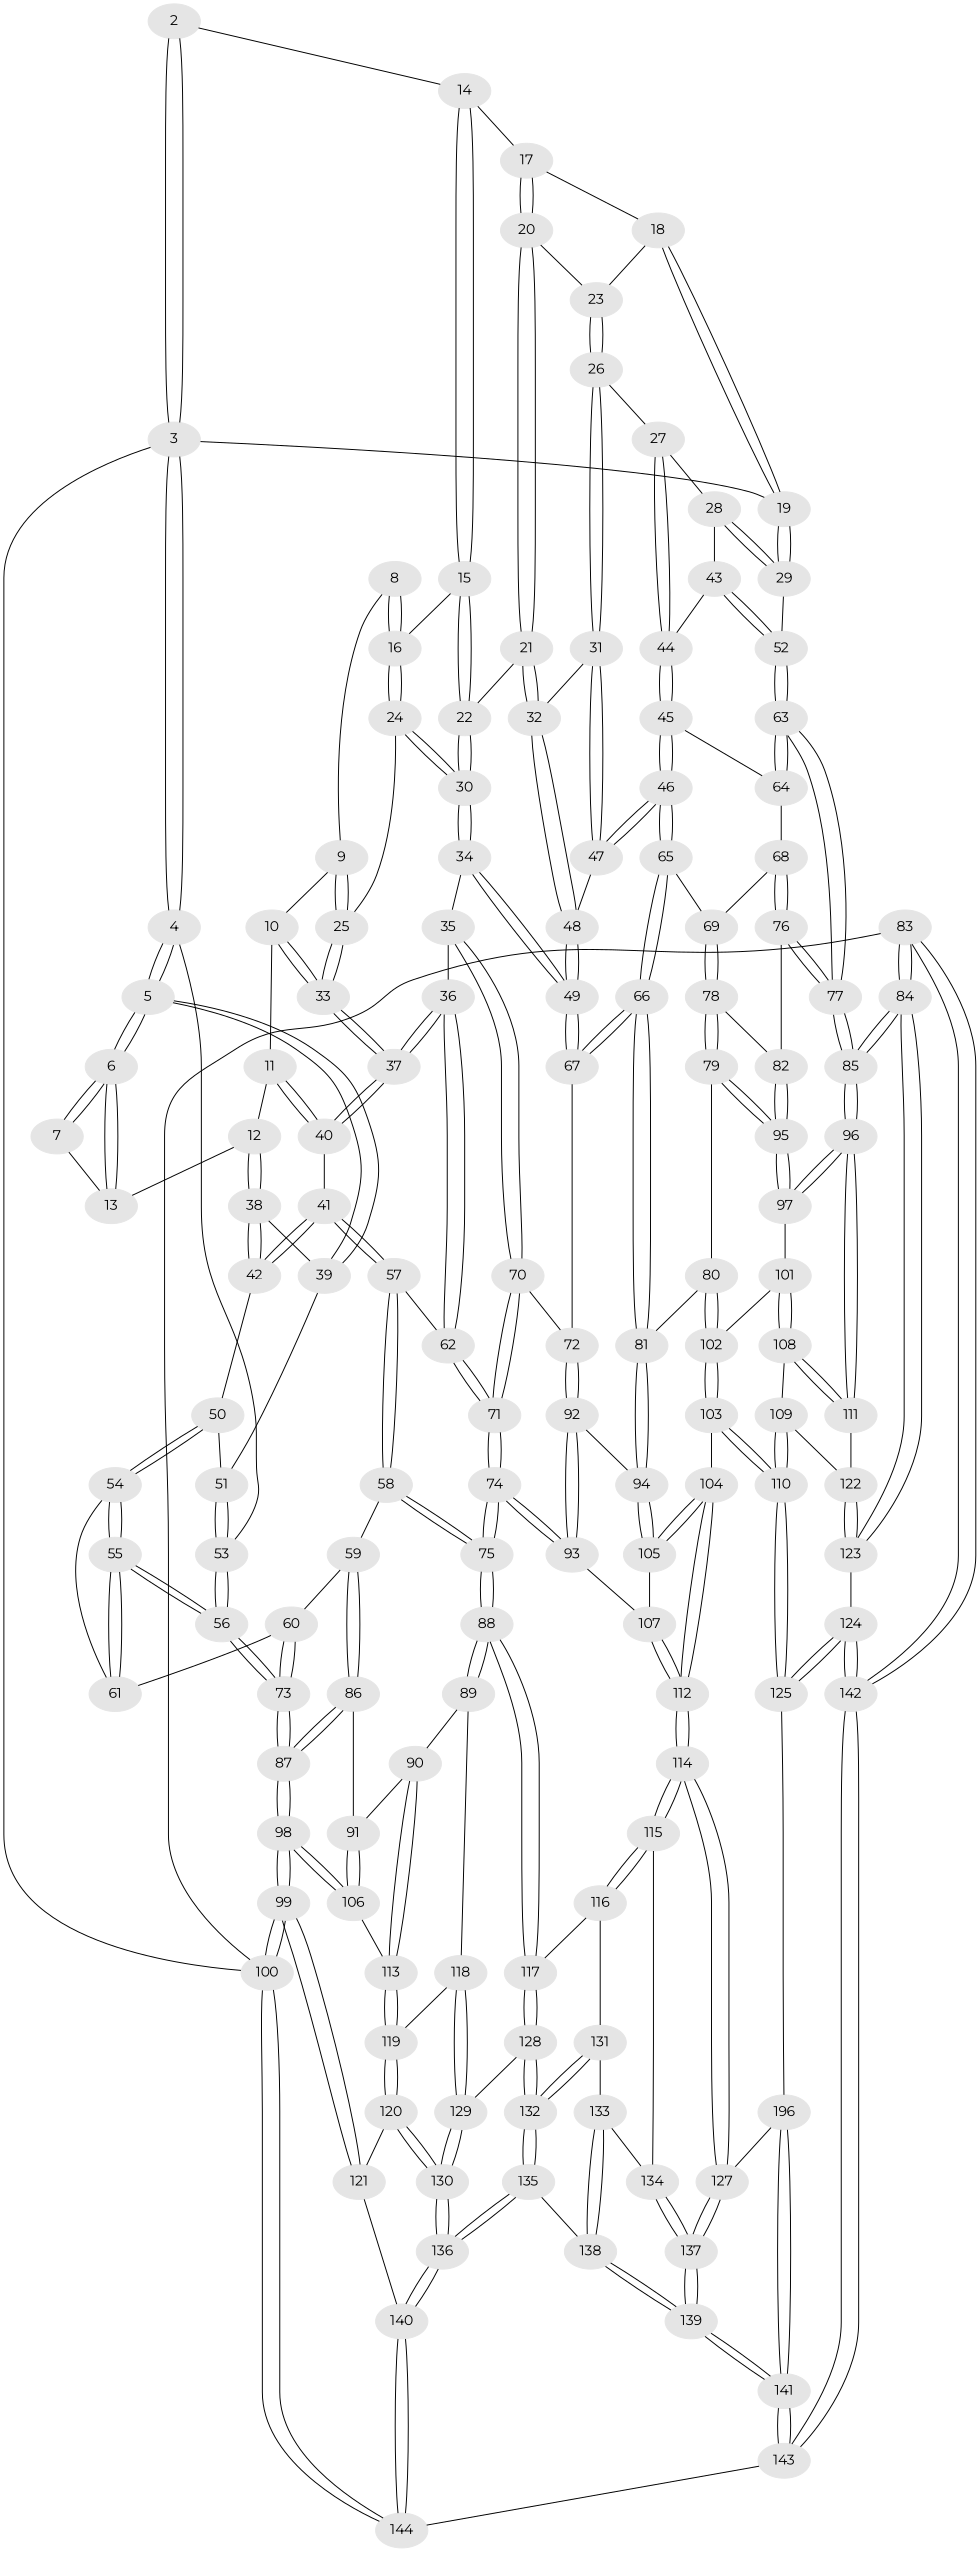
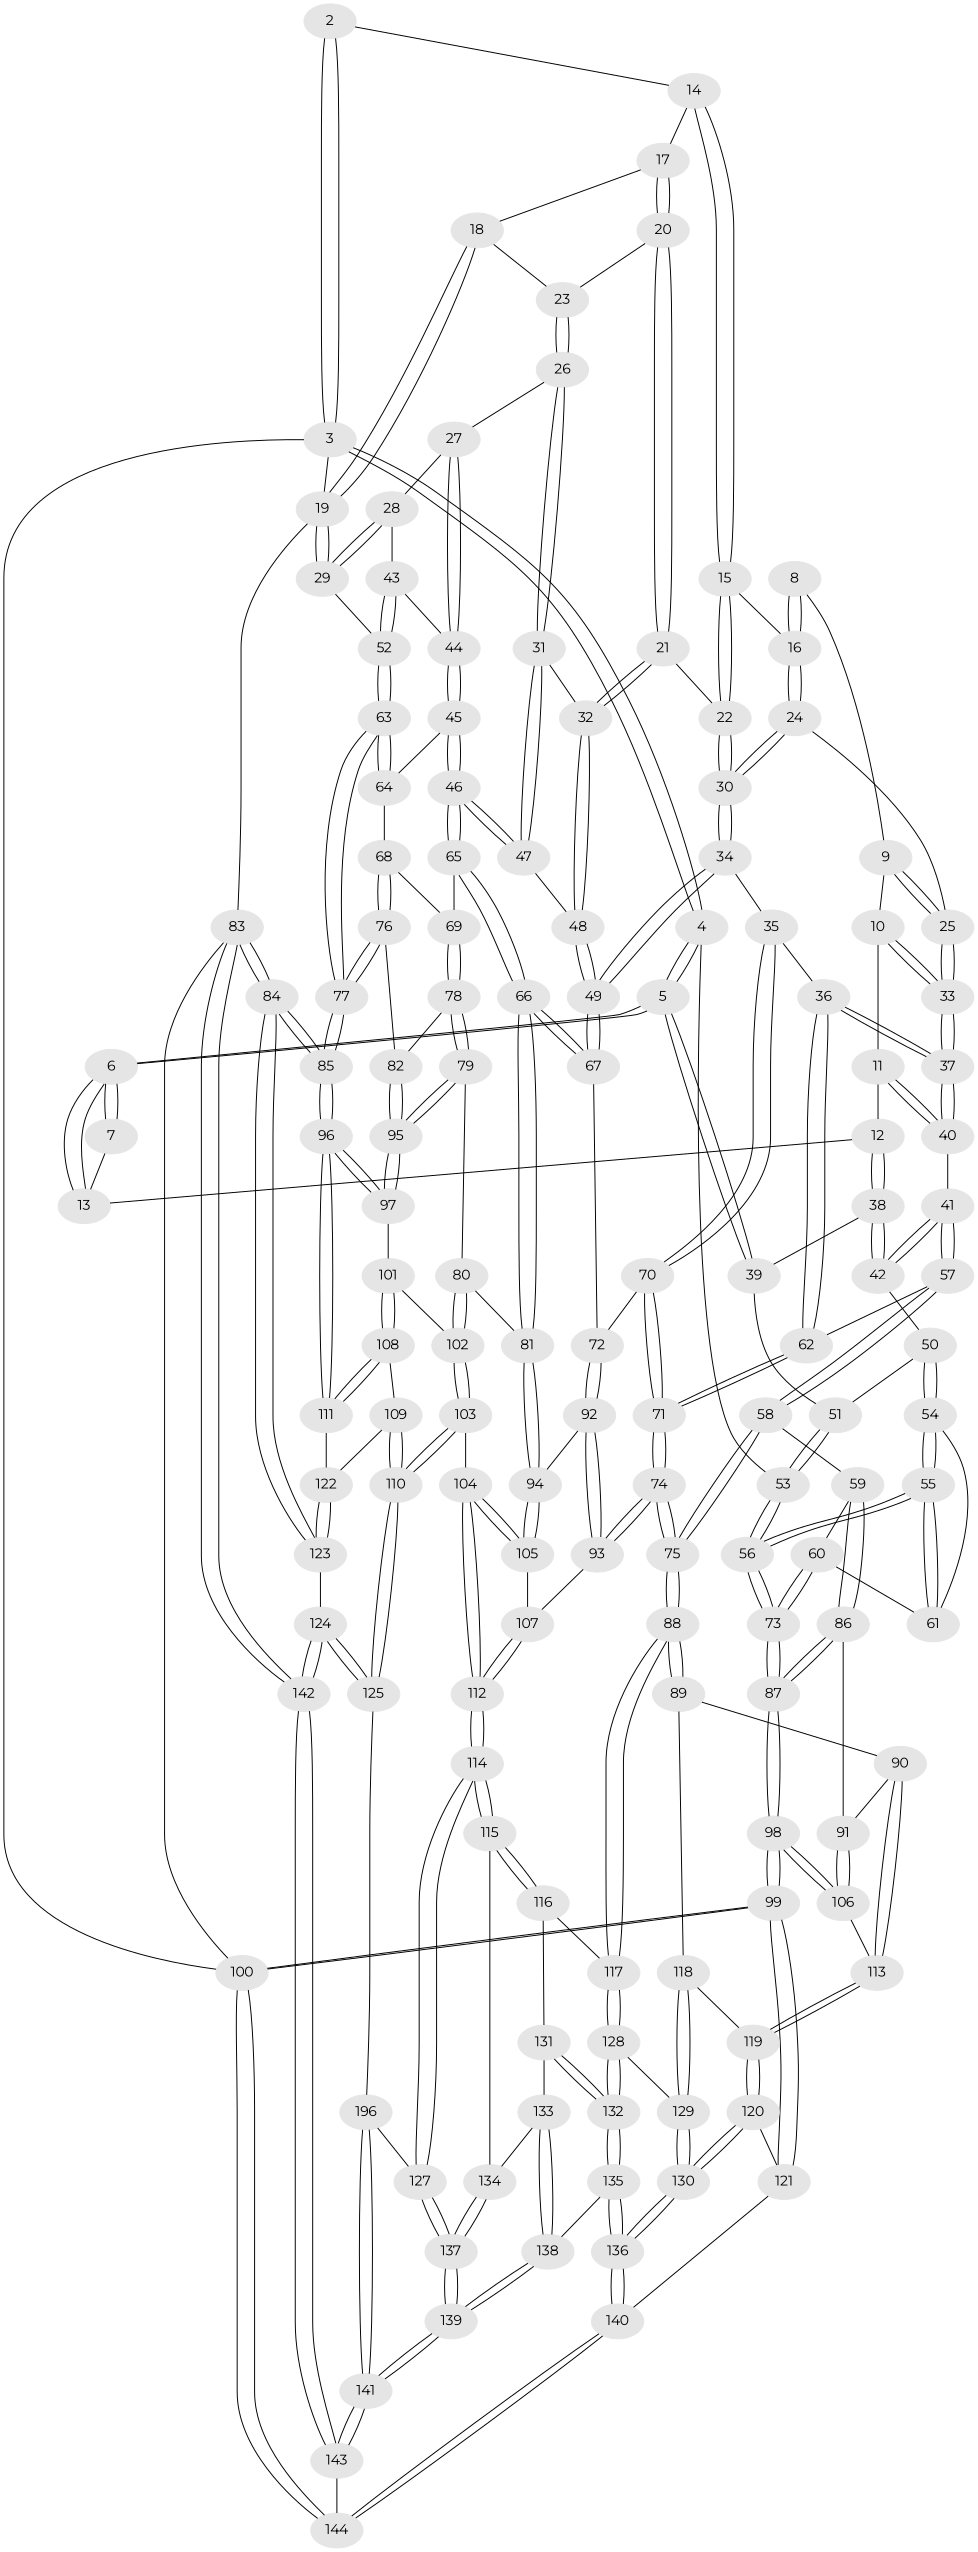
edge "19" -- "83": added
